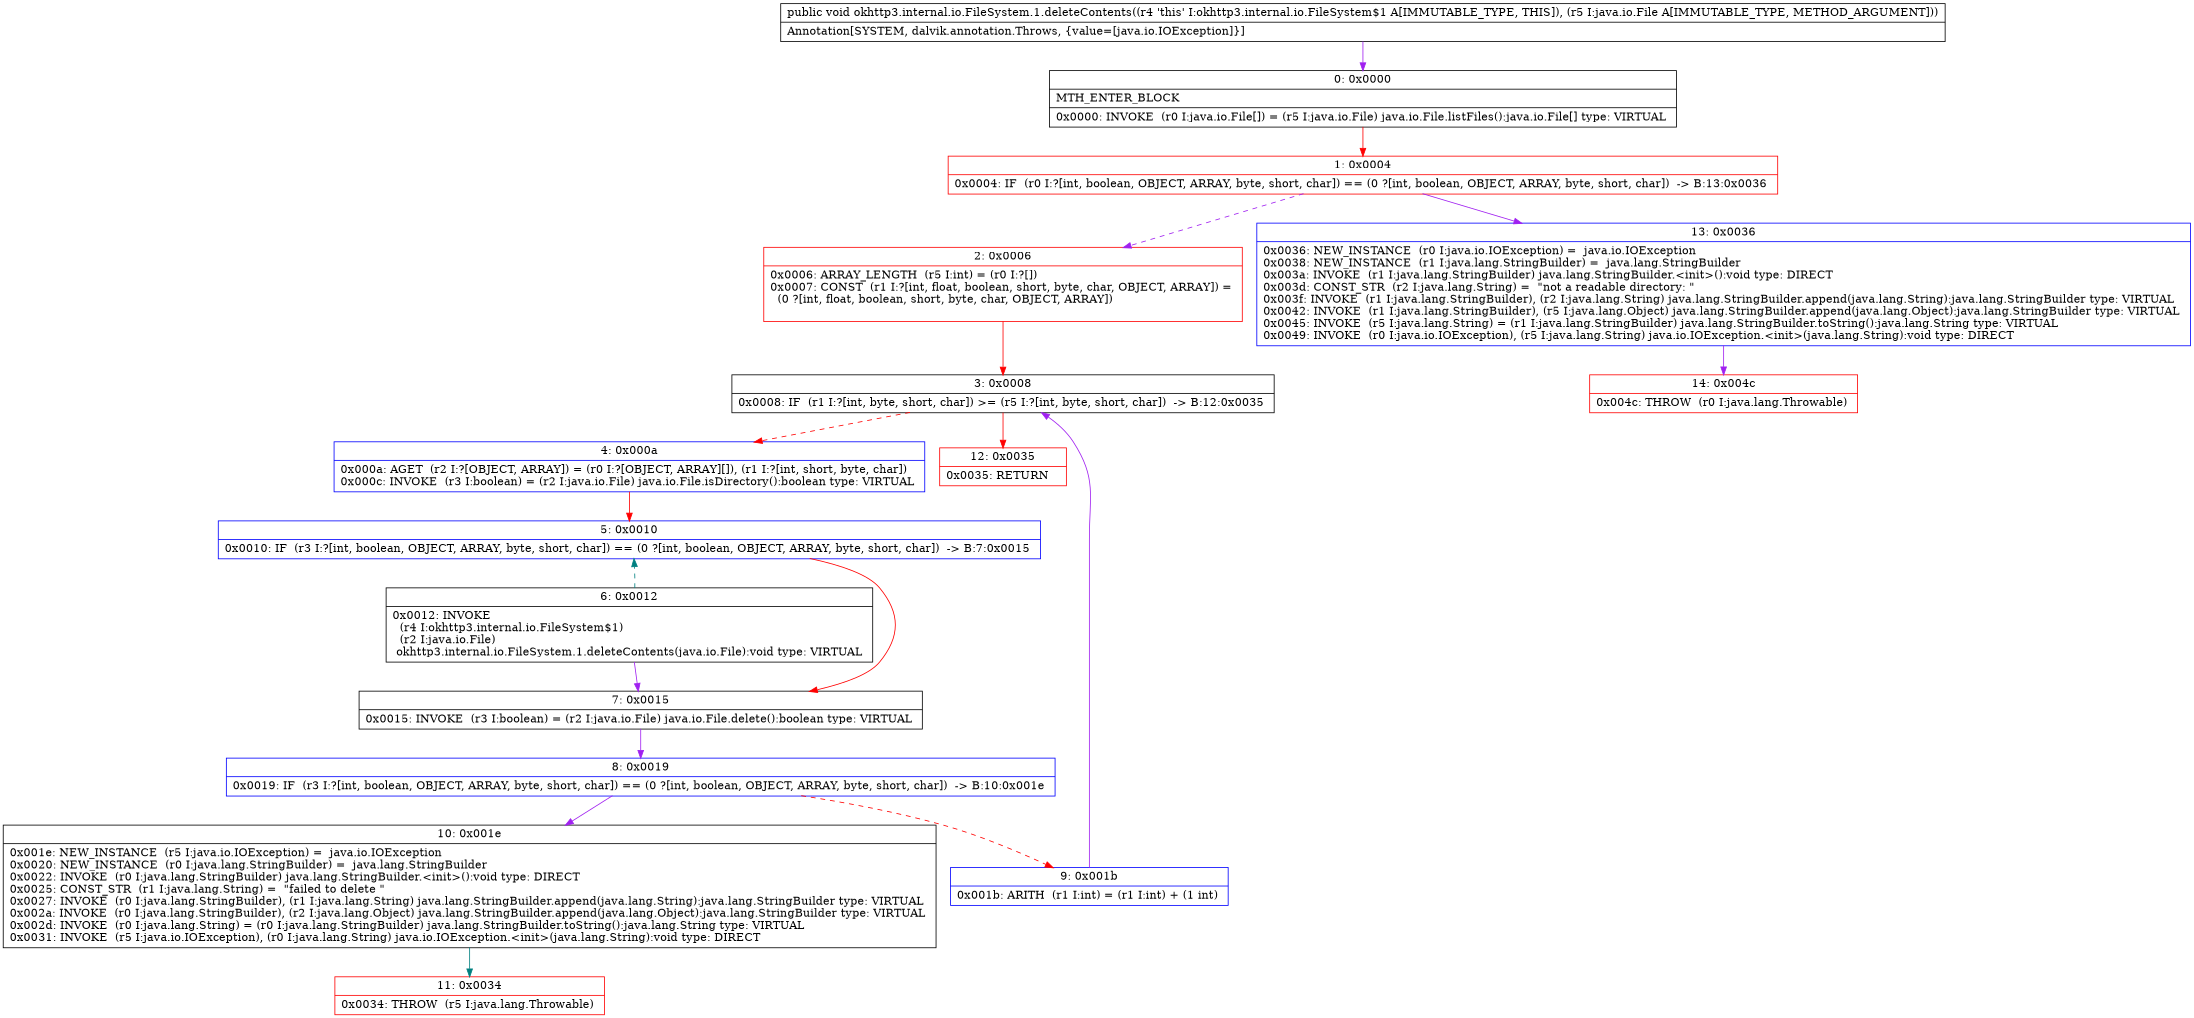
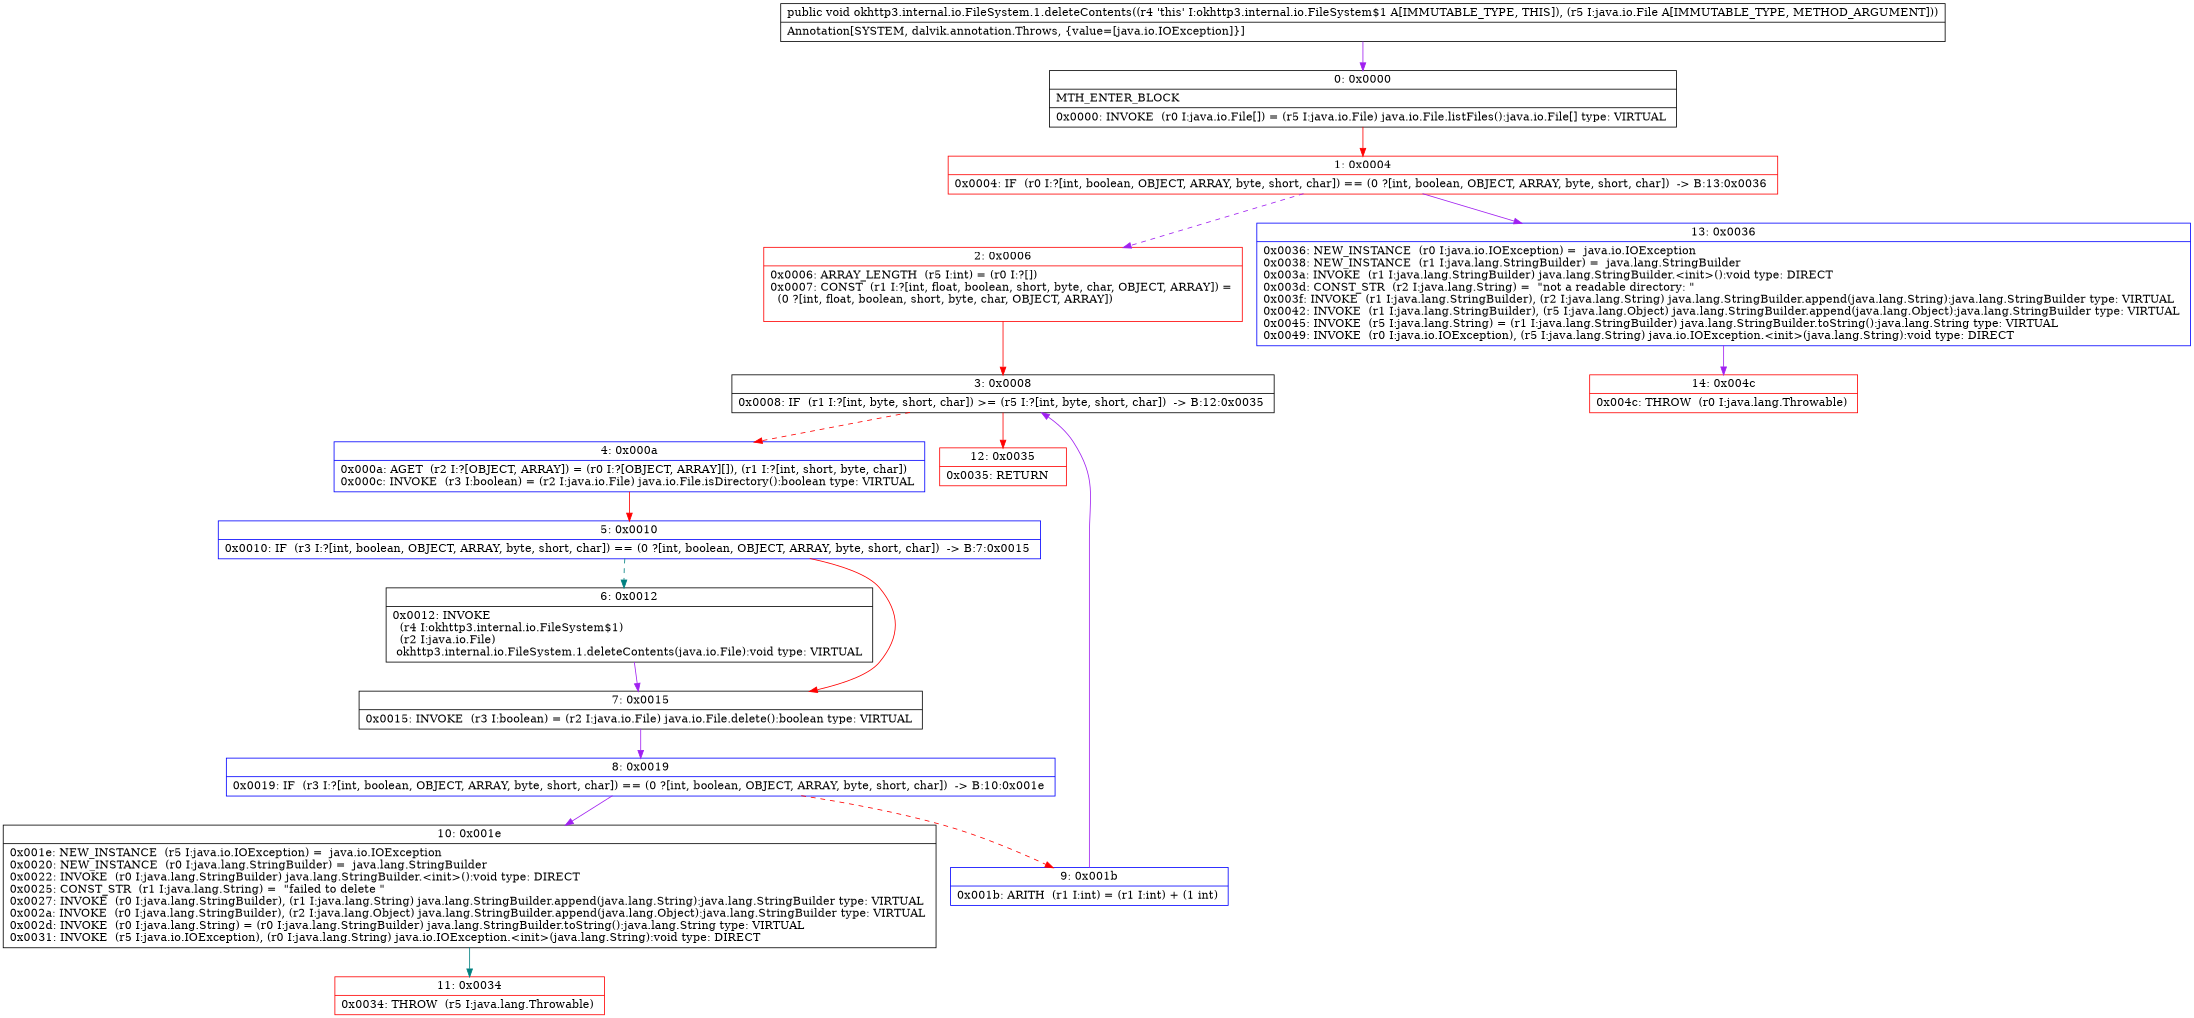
edge "6: 0x0012" -> "5: 0x0010": reversed
